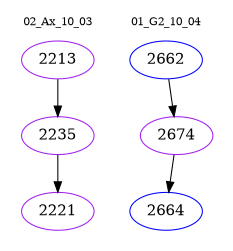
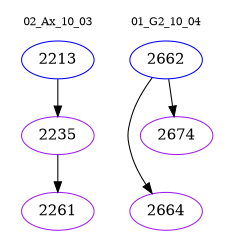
node "2213": color purple -> blue
edge "2674" -> "2664": now "2662" -> "2664"
node "2221": label "2221" -> "2261"
node "2664": color blue -> purple
